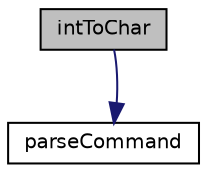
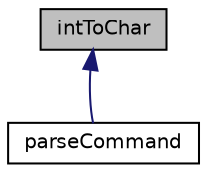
edge "intToChar" -> "parseCommand": reversed
